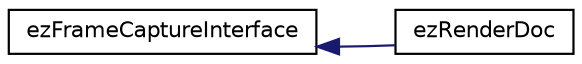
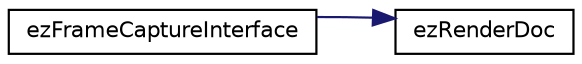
edge "ezRenderDoc" -> "ezFrameCaptureInterface": reversed
